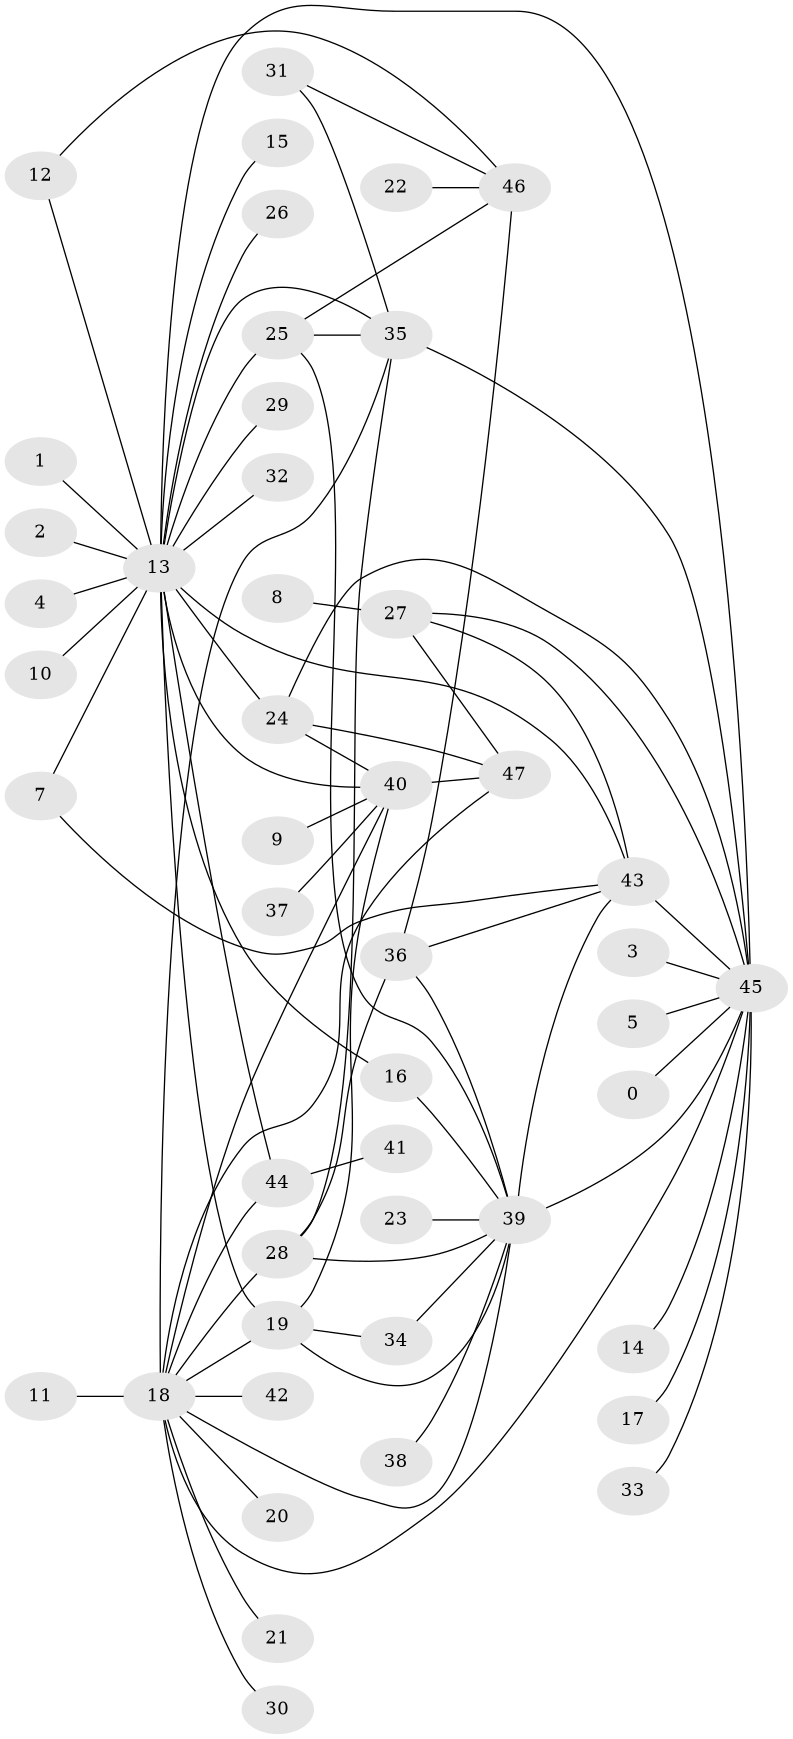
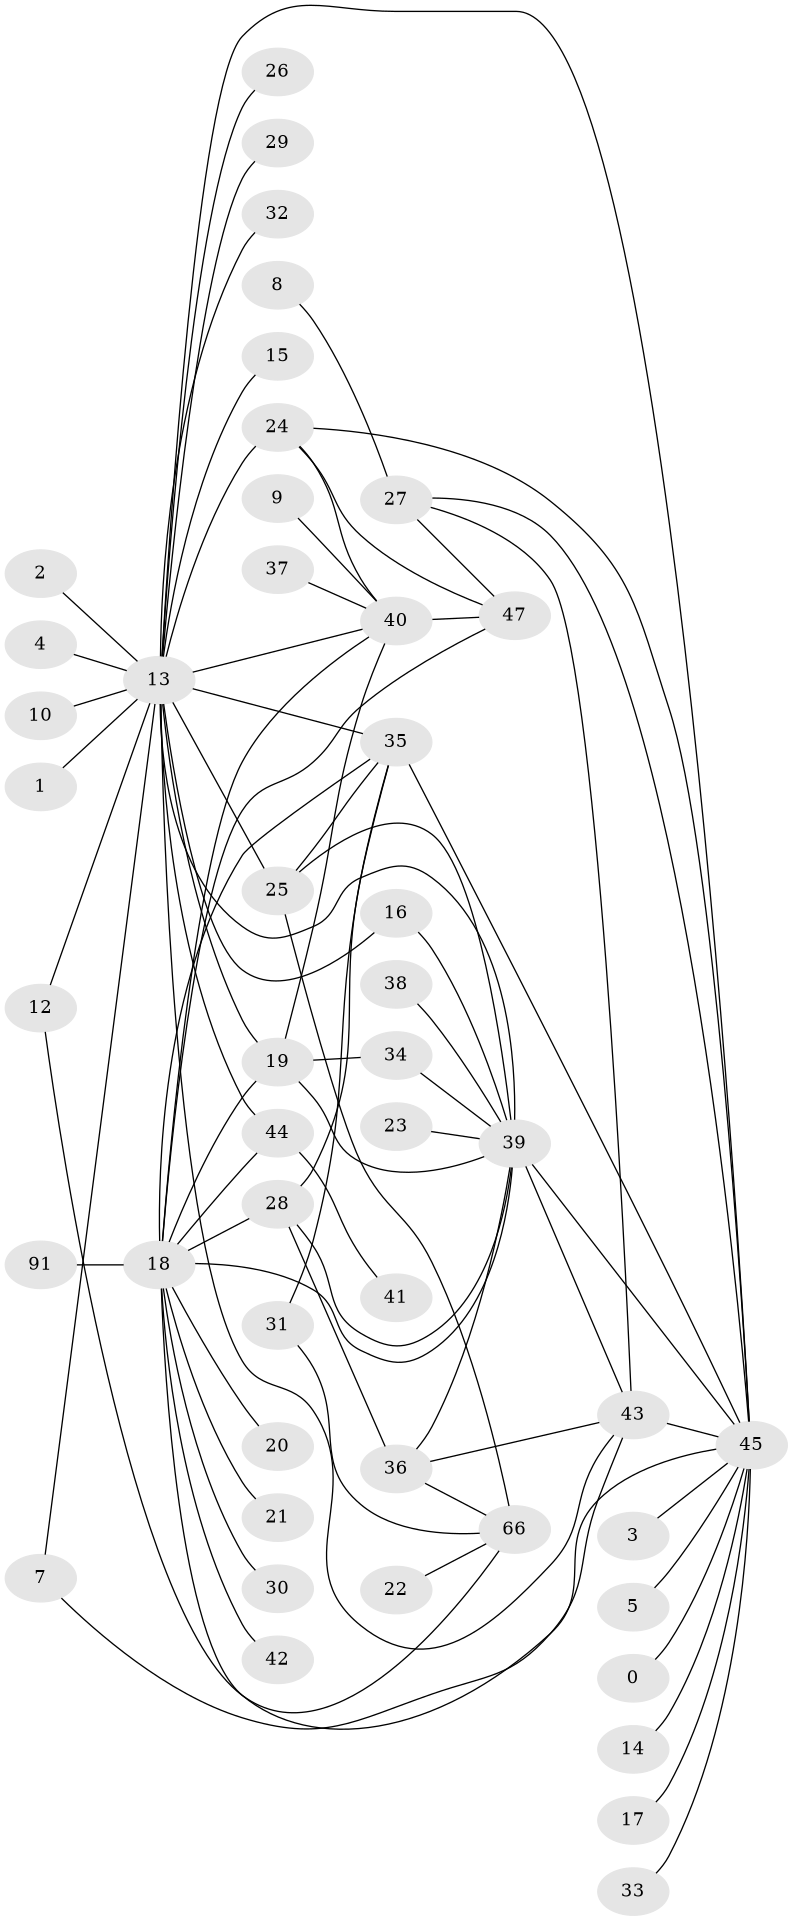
node "46": label "46" -> "66"
edge "13" -- "39": added
node "11": label "11" -> "91"
